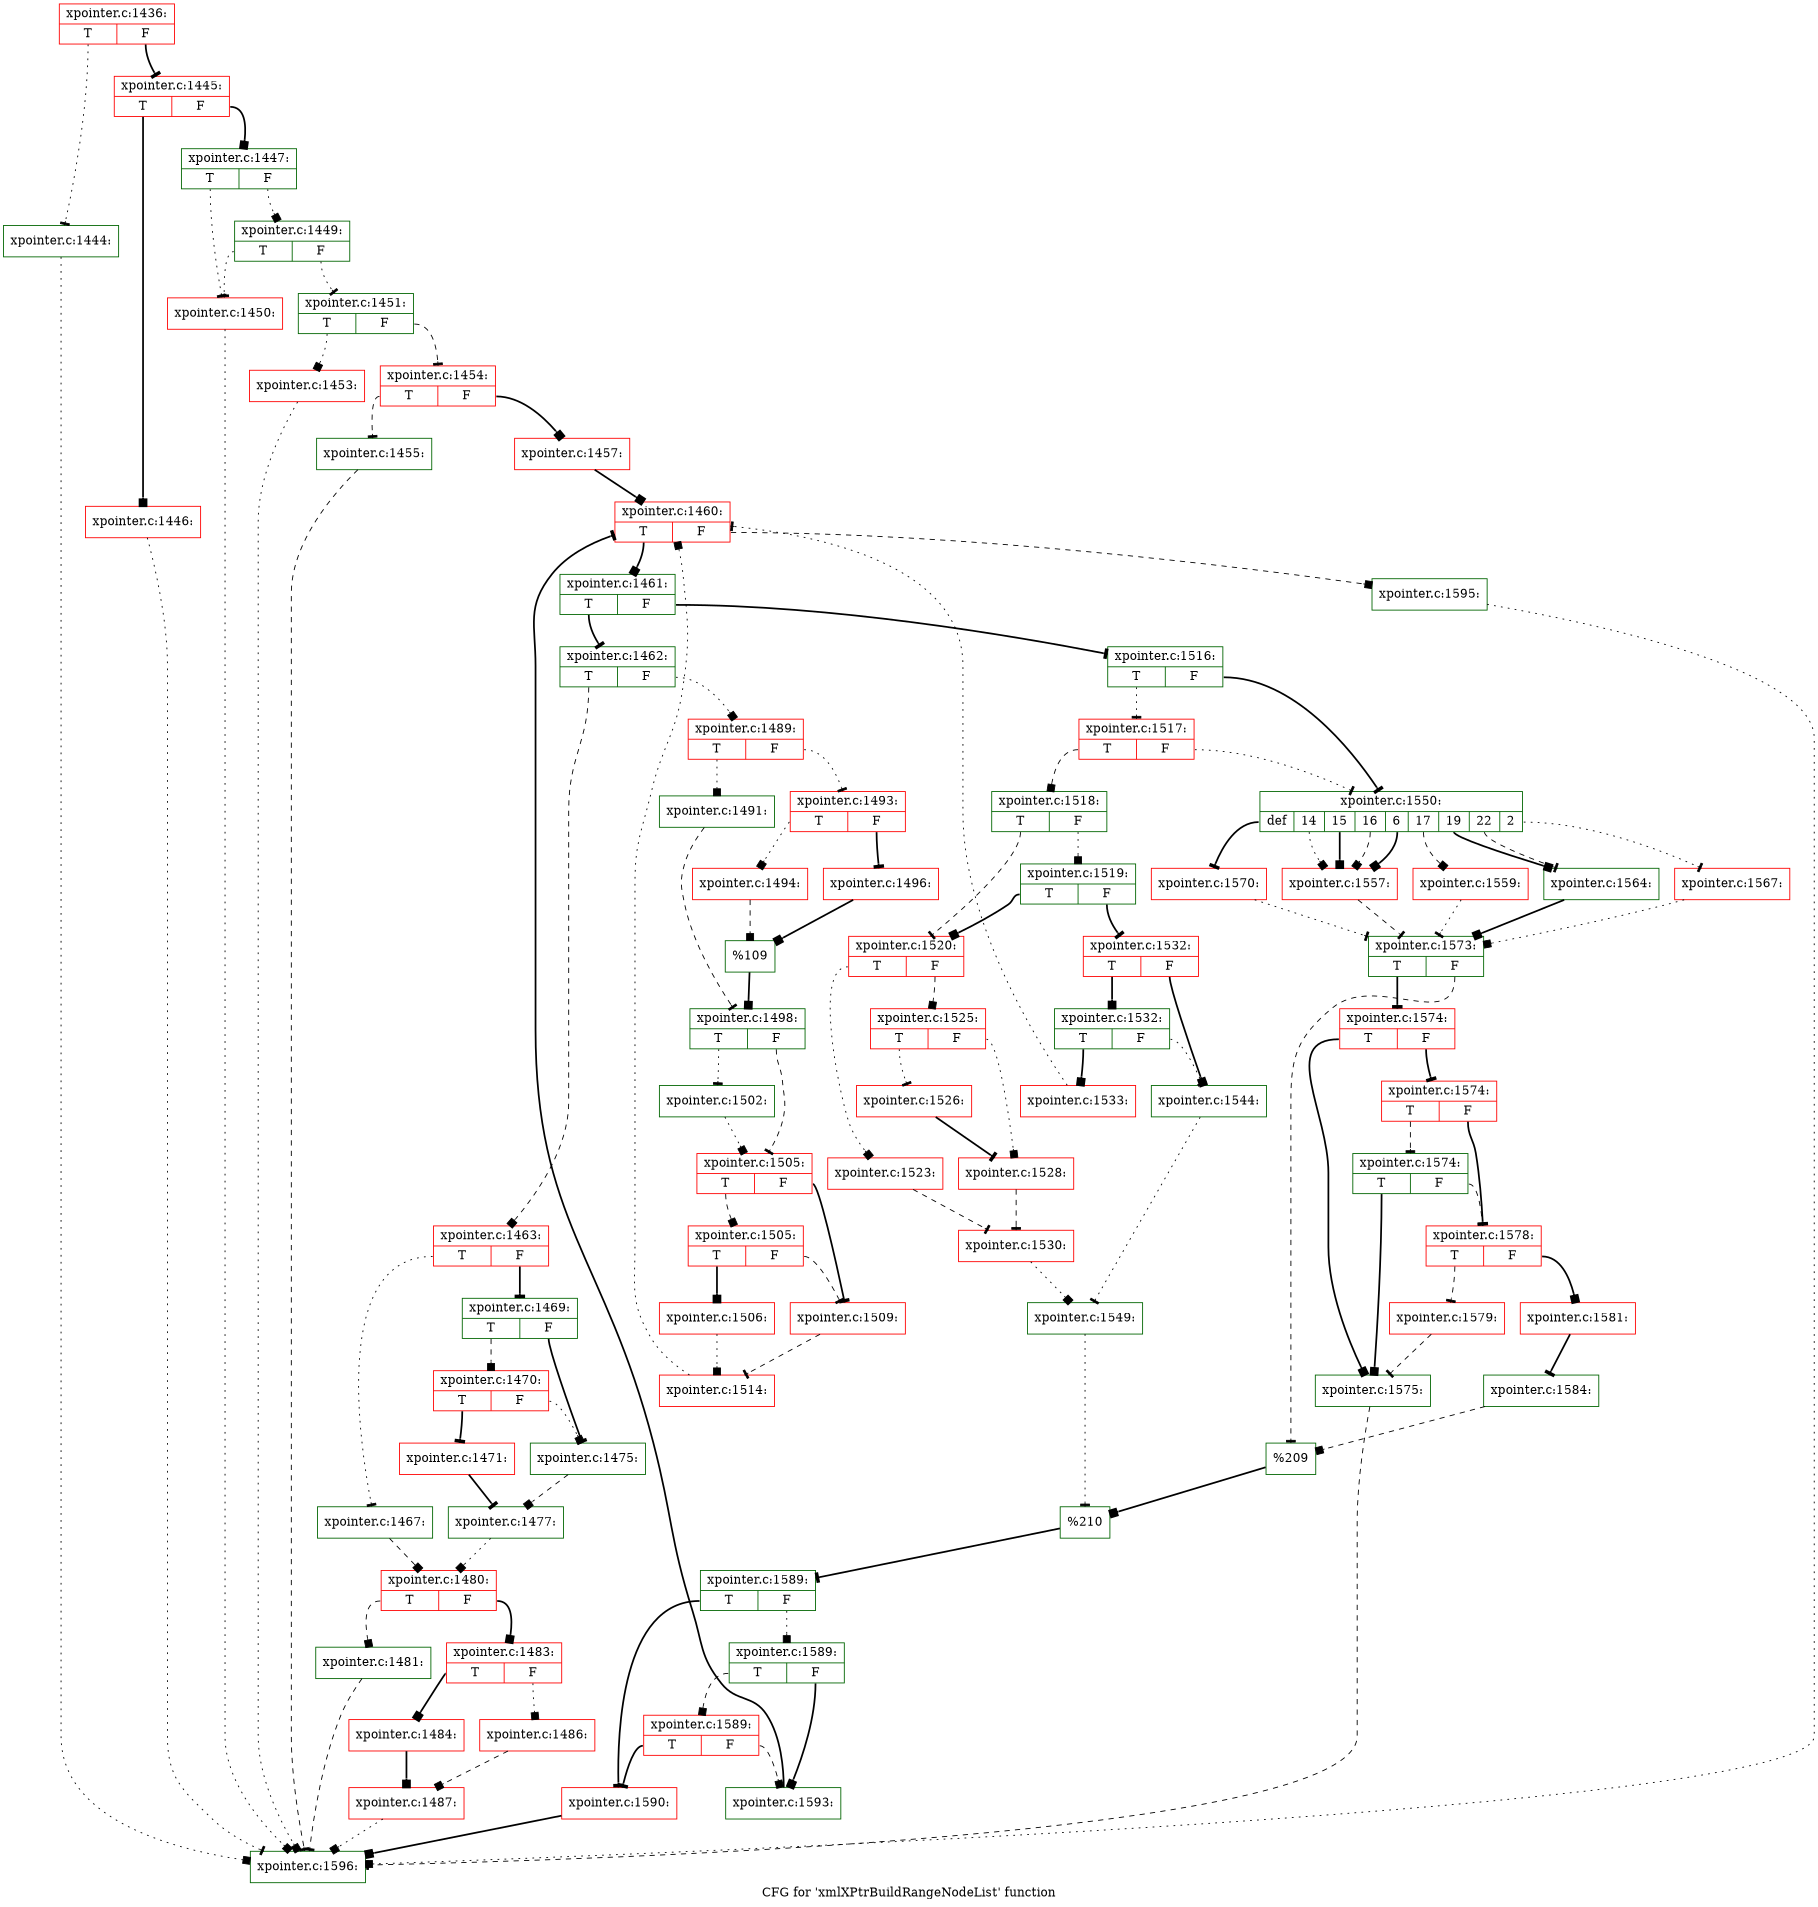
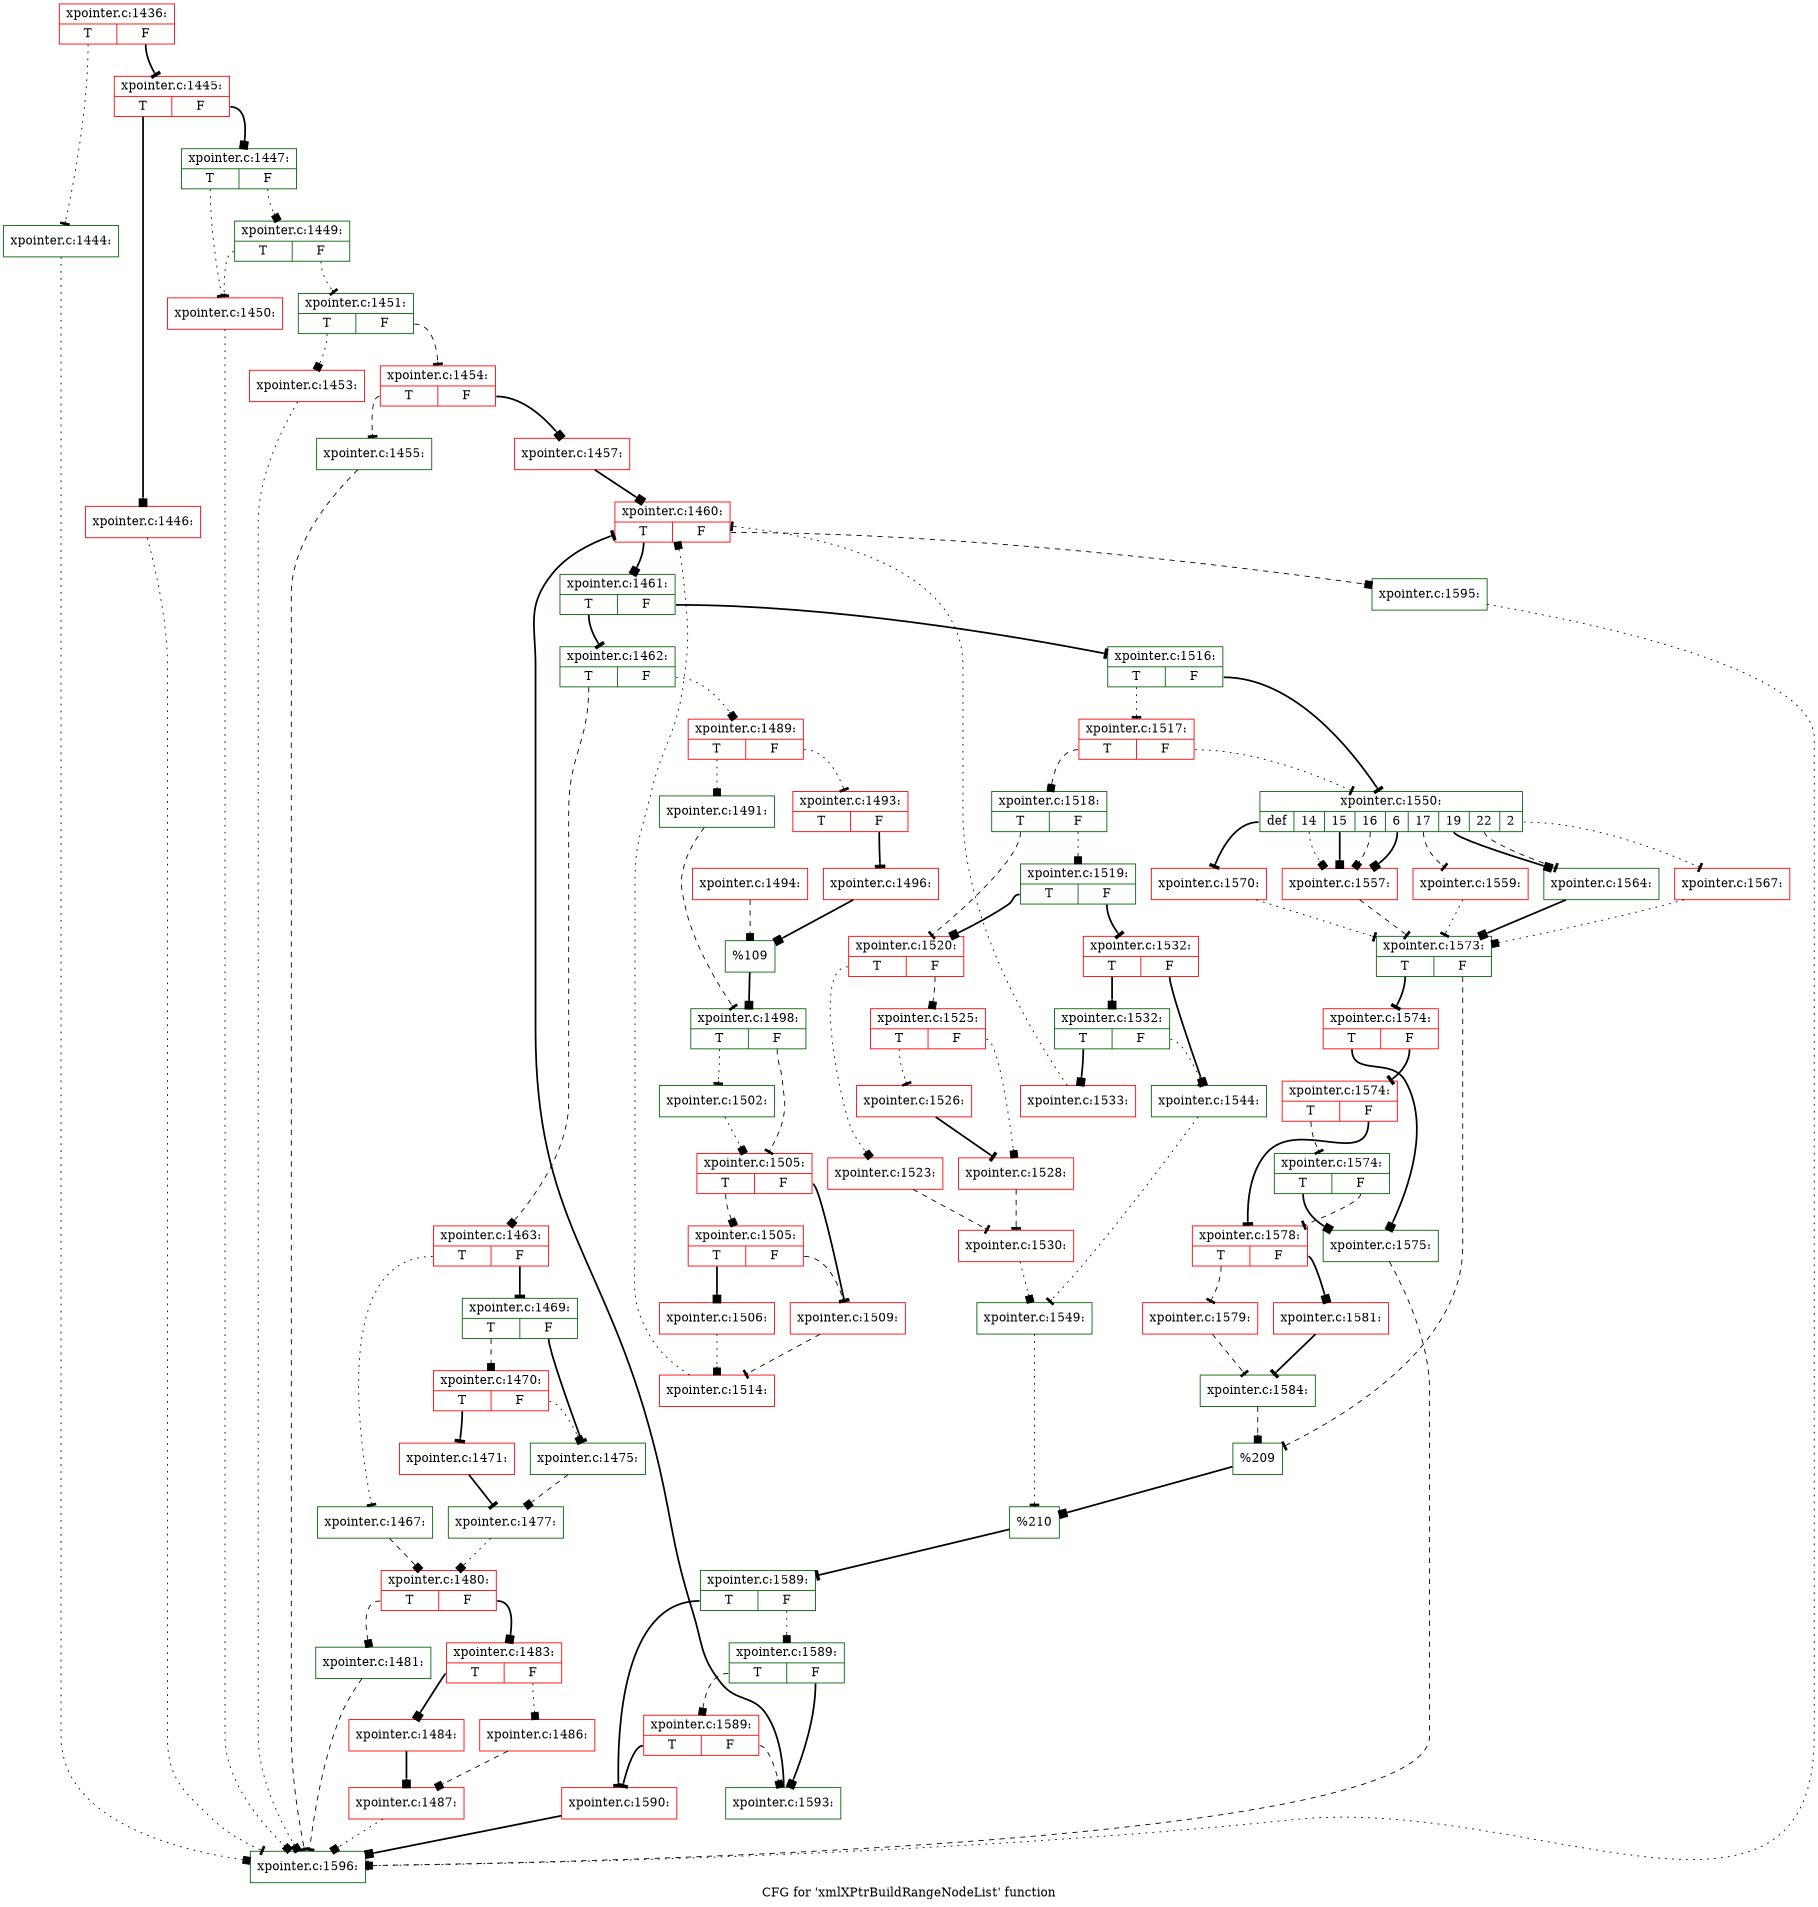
edge "xpointer.c:1493:" -> "xpointer.c:1494:": removed
edge "xpointer.c:1550:" -> "xpointer.c:1559:": arrowhead box -> tee
edge "xpointer.c:1579:" -> "xpointer.c:1575:": now "xpointer.c:1579:" -> "xpointer.c:1584:"
